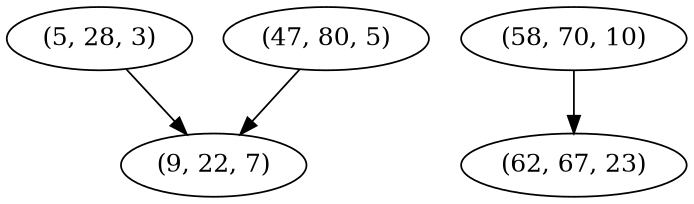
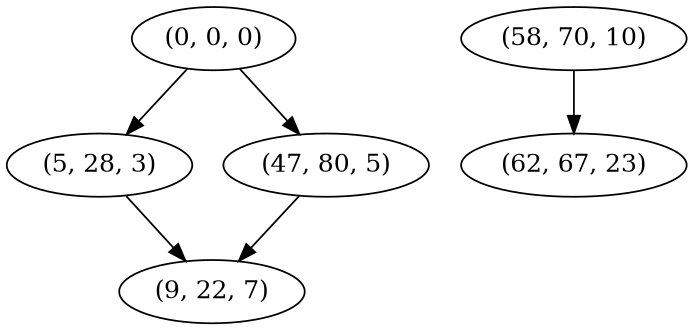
node "(0, 0, 0)": added
